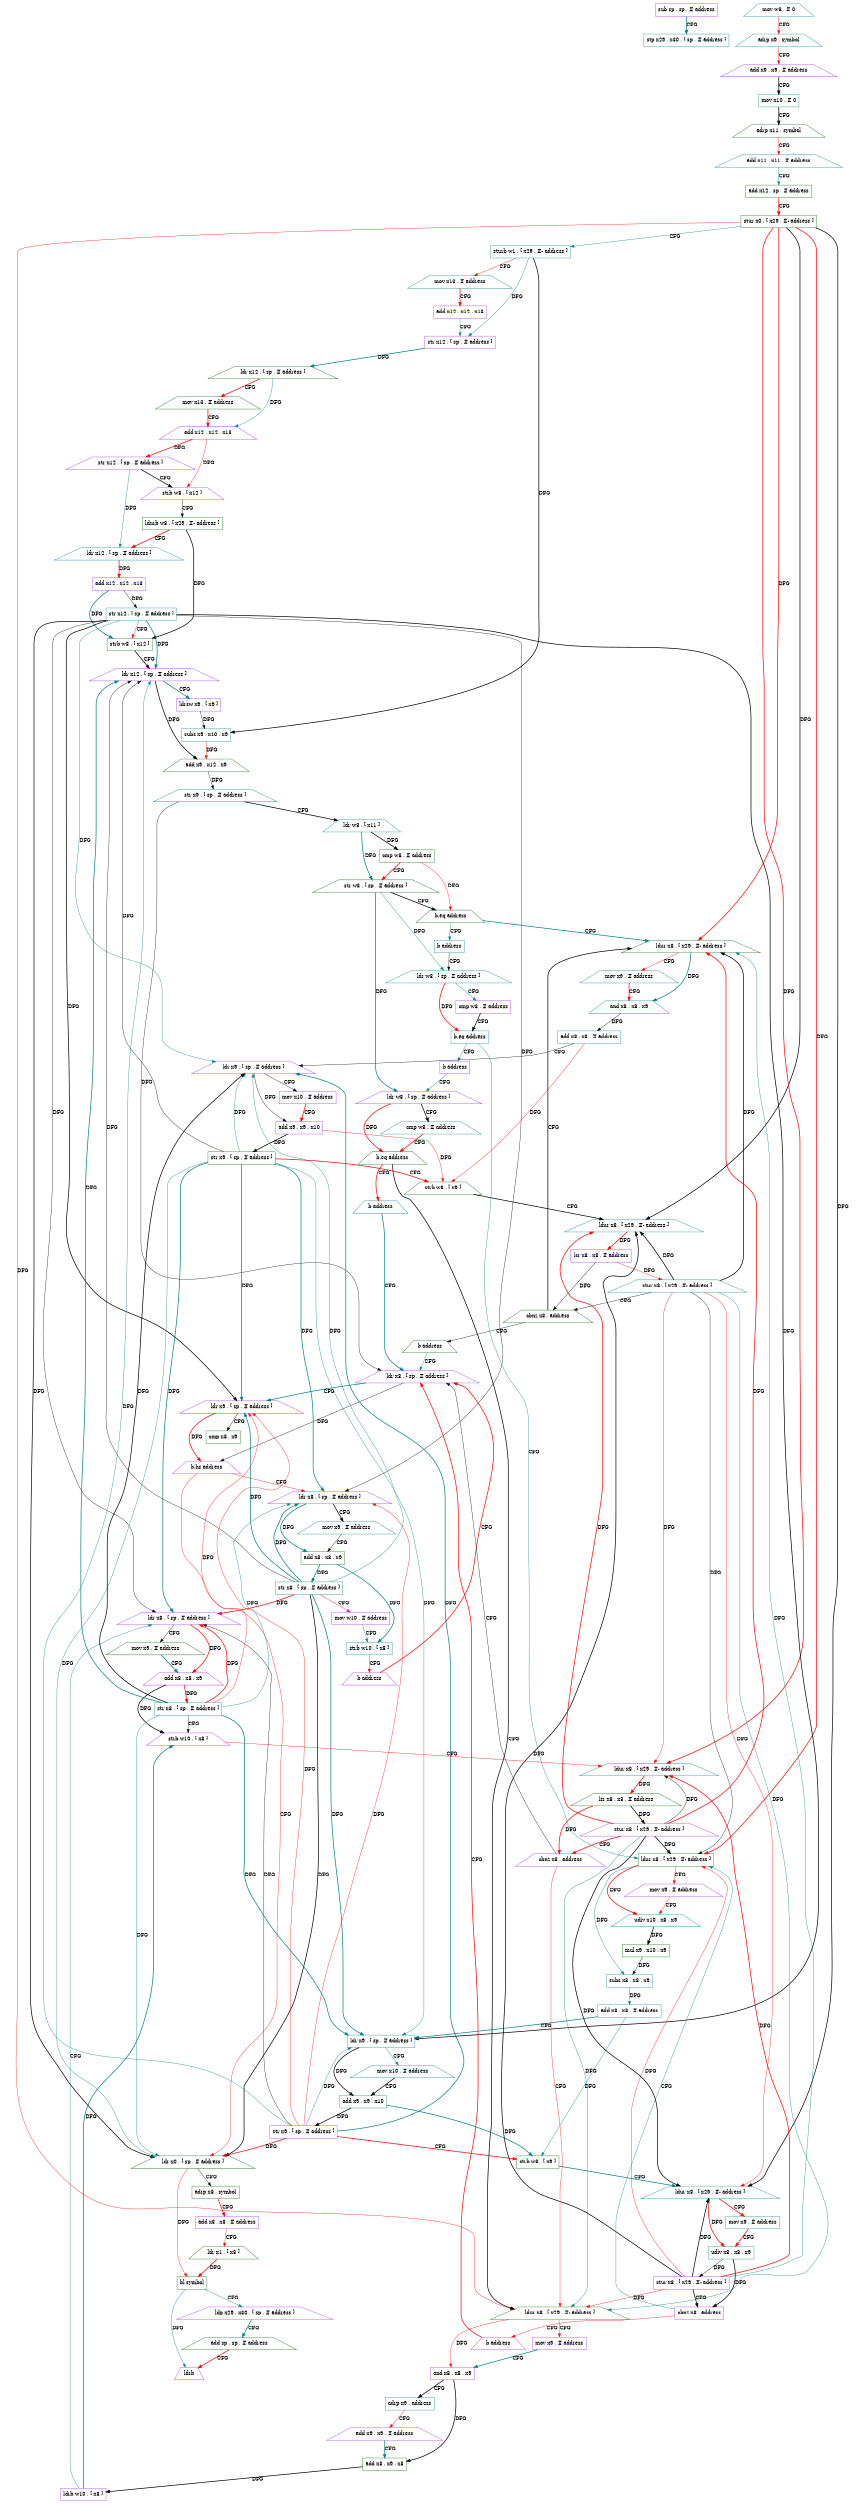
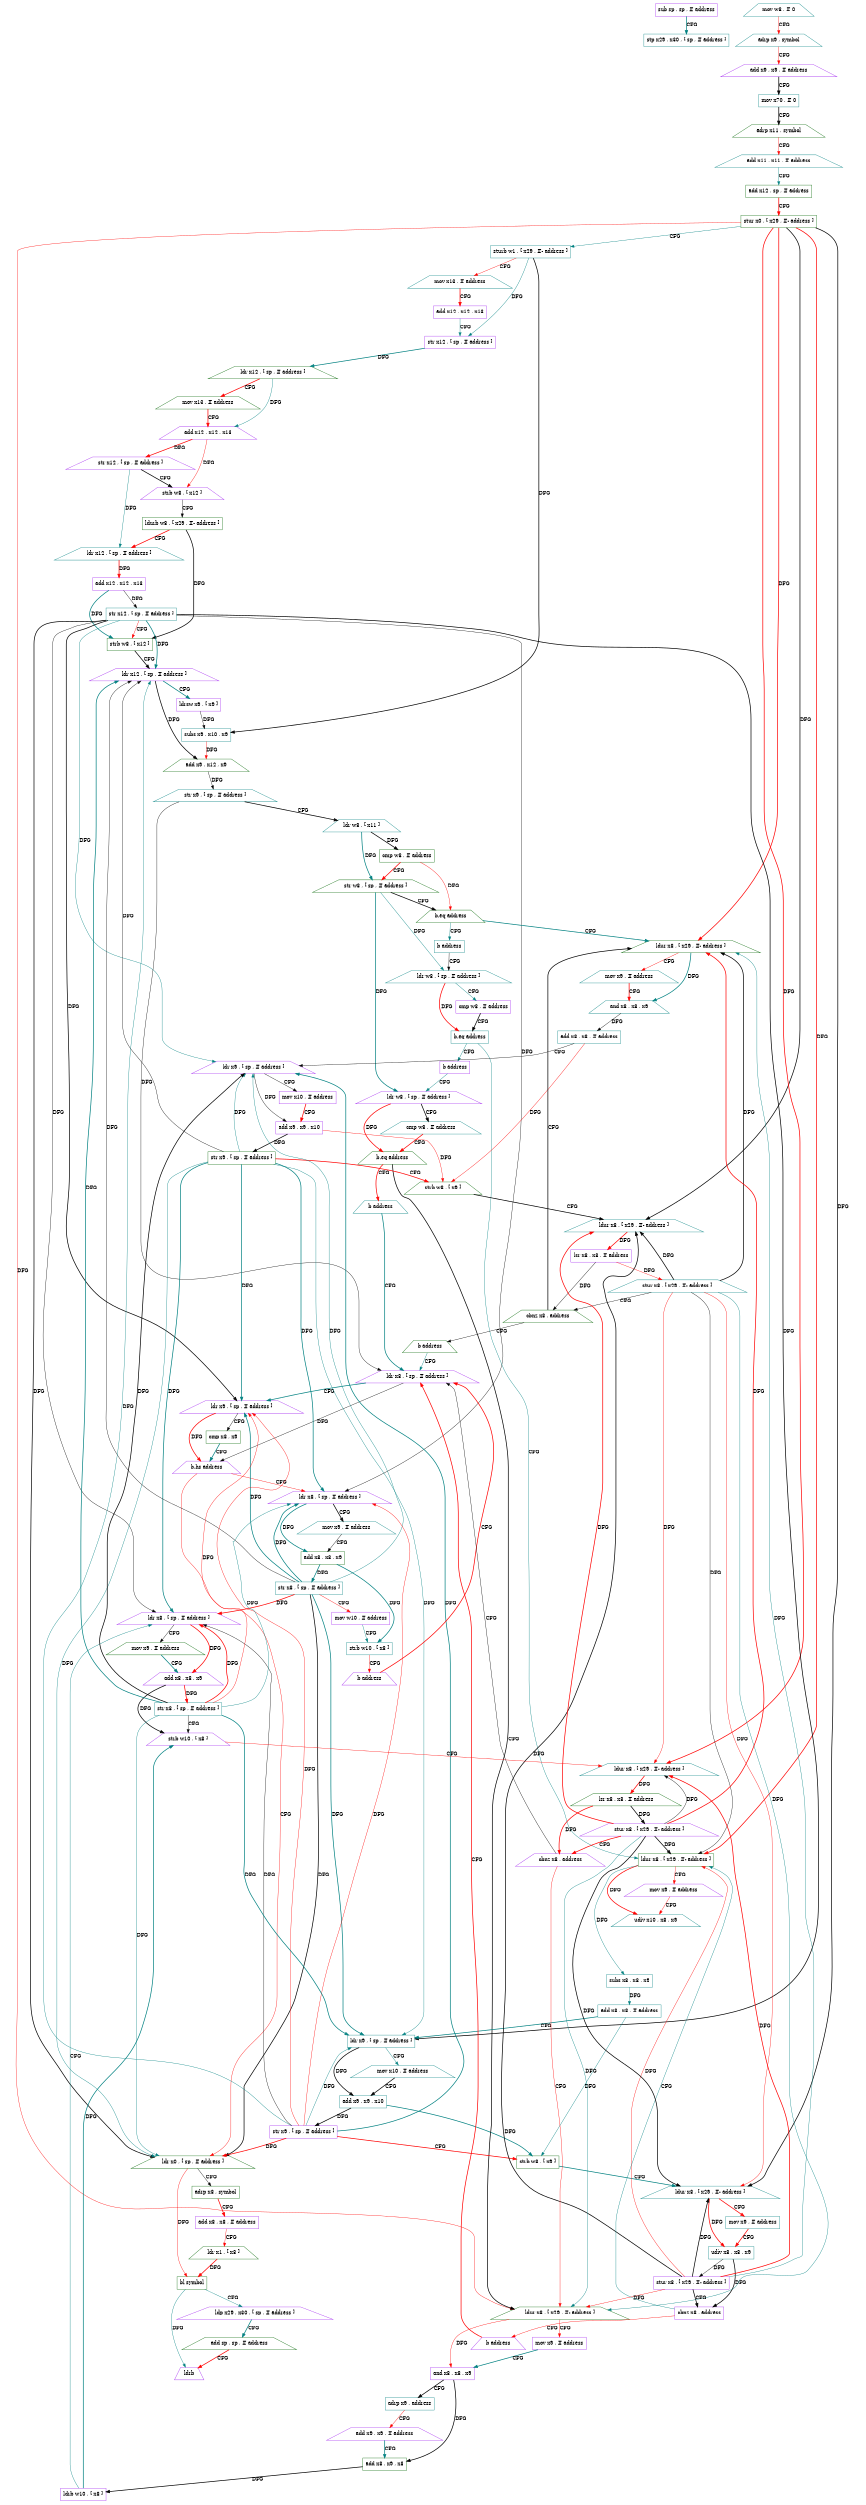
node "mov x10 , # 0": label "mov x10 , # 0" -> "mov x70 , # 0"
edge "cmp x8 , x9" -> "b.hs address": added, label "CFG"
node "mul x9 , x10 , x9": removed
